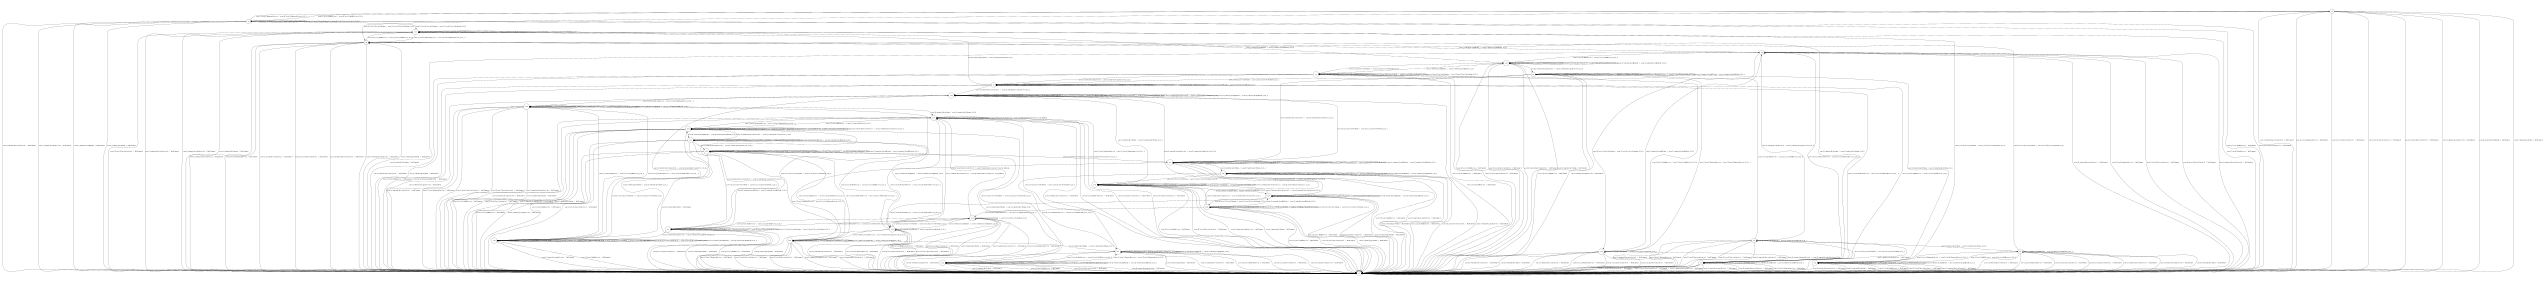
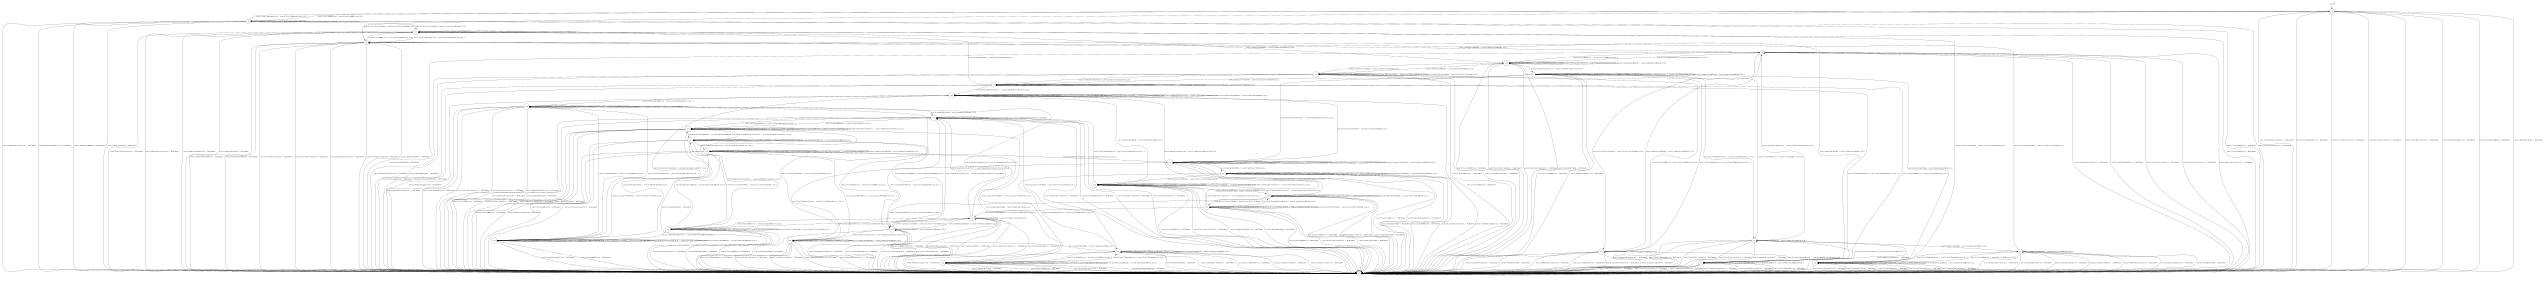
node "__start0": added
edge "s8" -> "s5": added, label "user1|local|RemoveDevice / user1|local|RemoveDevice_CLS_-1"
edge "s23" -> "s16": added, label "user2|remote|AcceptInvite / user2|remote|AcceptInvite_CLS_0"
edge "s96" -> "s29": removed, label "user1|local|AddDevice / user1|local|AddDevice_CLS_0"
edge "s6" -> "s4": now "s10" -> "s4"
edge "s24" -> "s29": now "s24" -> "s21"
